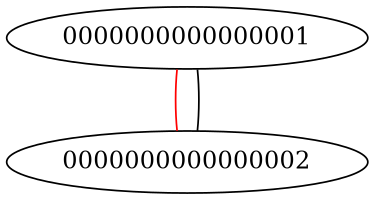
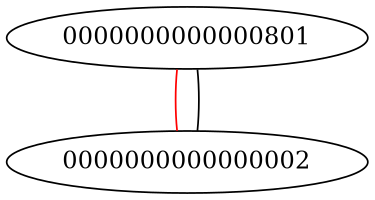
node "0000000000000001": label "0000000000000001" -> "0000000000000801"
